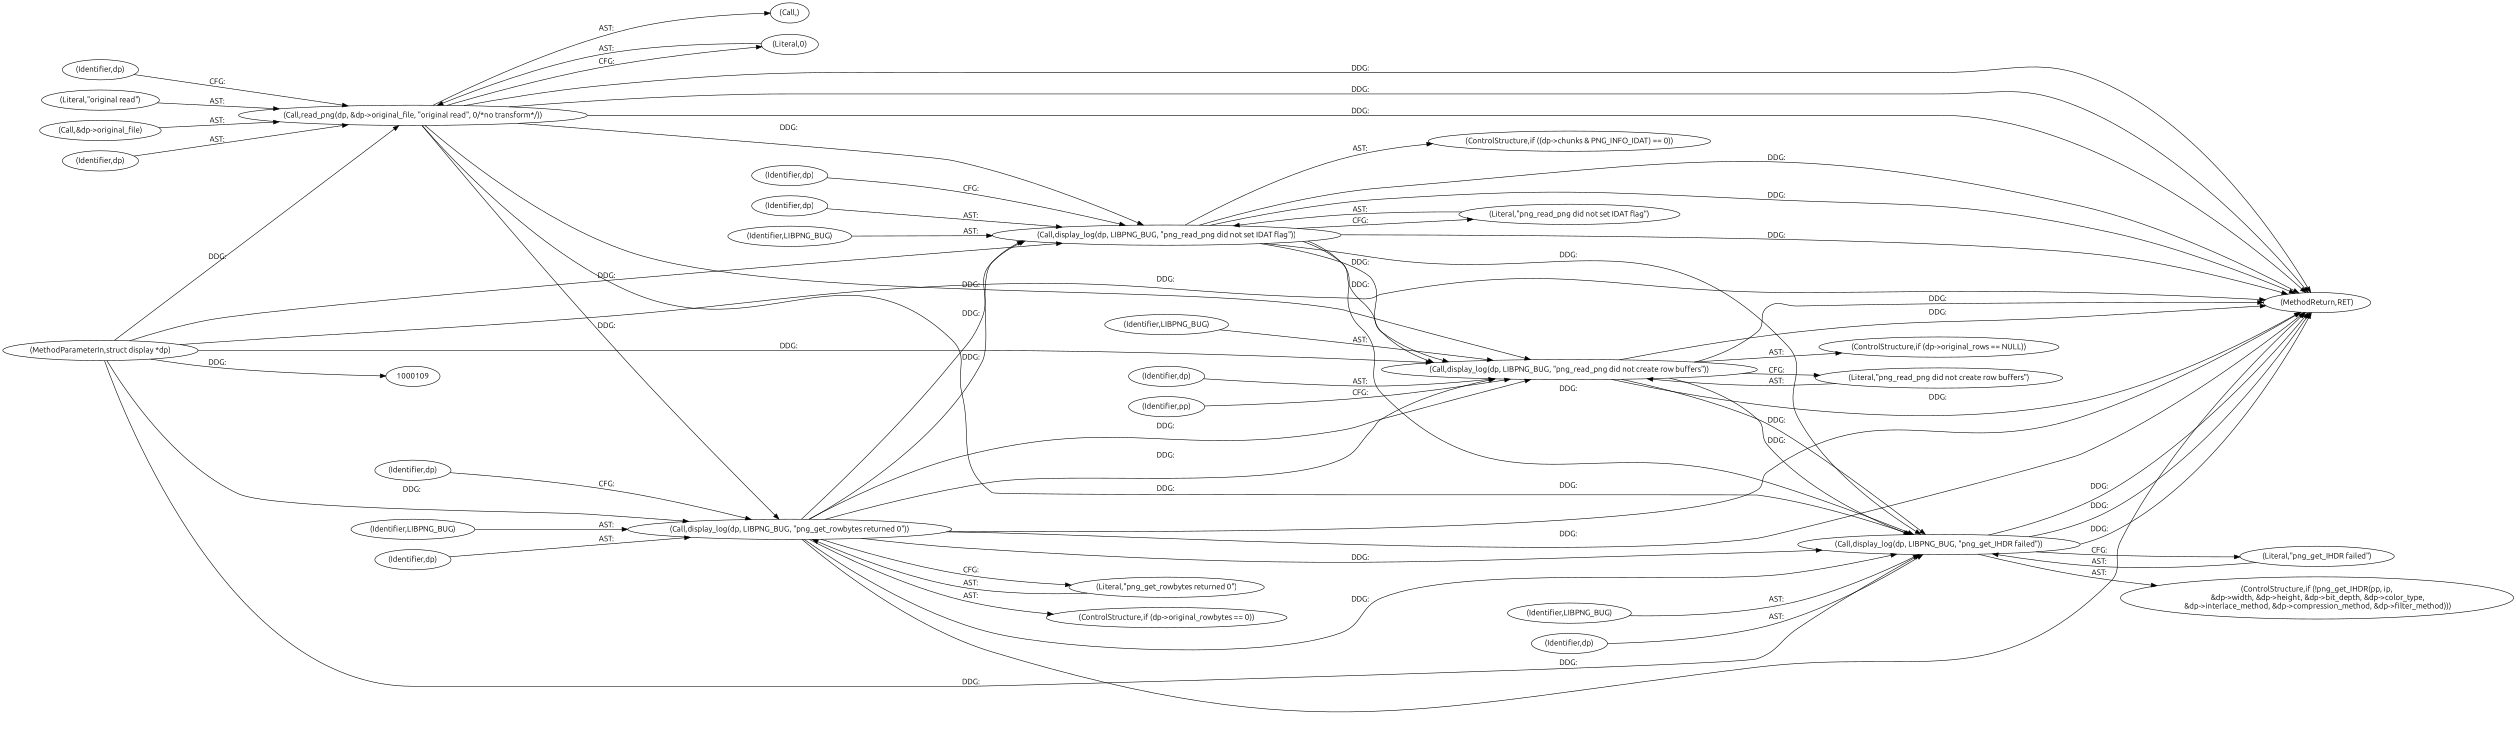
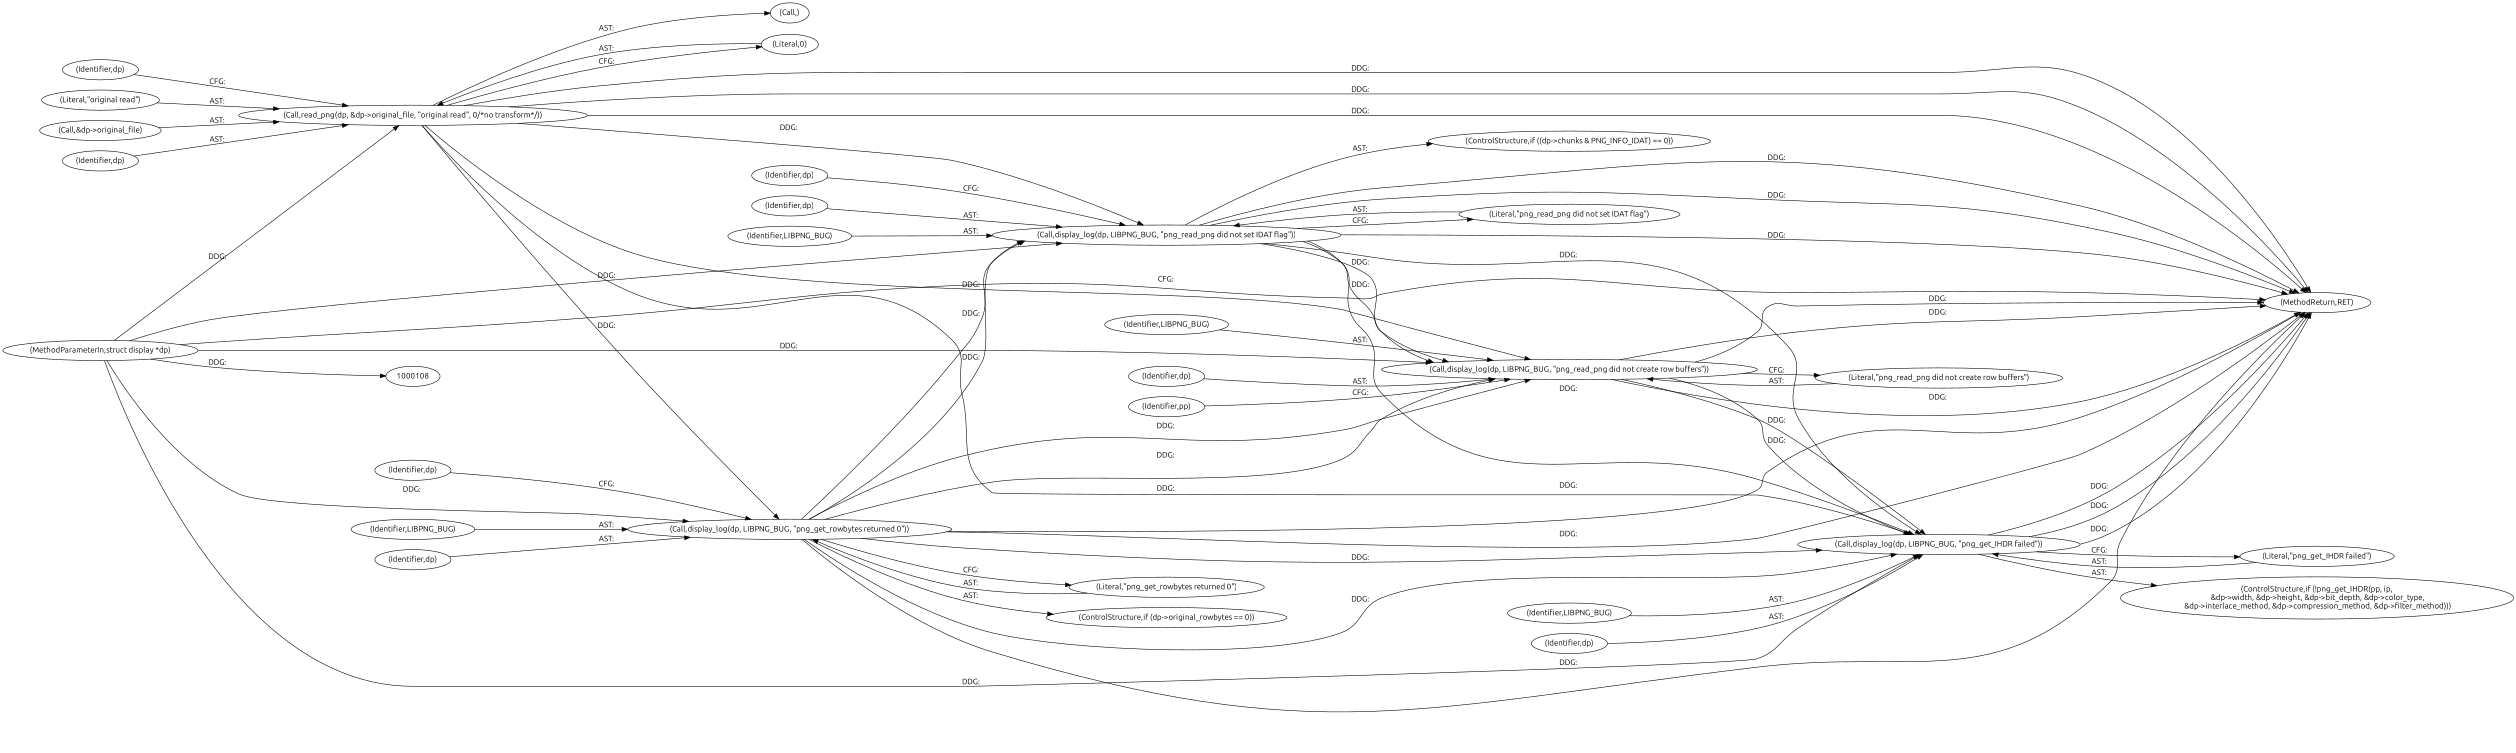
edge "(MethodParameterIn,struct display *dp)" -> "(MethodReturn,RET)": label "DDG: " -> "CFG: "
node "(ControlStructure,if (dp->original_rows == NULL))": removed
node "1000109": label "1000109" -> "1000108"
